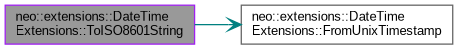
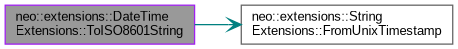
node "neo::extensions::DateTime Extensions::FromUnixTimestamp": label "neo::extensions::DateTime Extensions::FromUnixTimestamp" -> "neo::extensions::String Extensions::FromUnixTimestamp"
